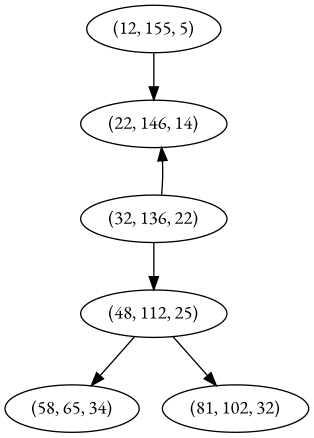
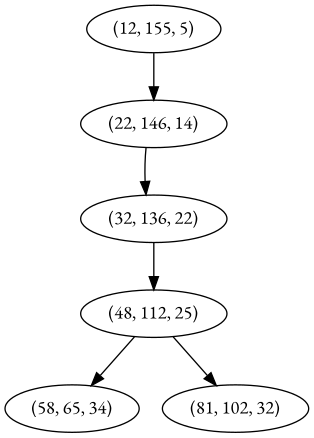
edge "(32, 136, 22)" -> "(22, 146, 14)": reversed
